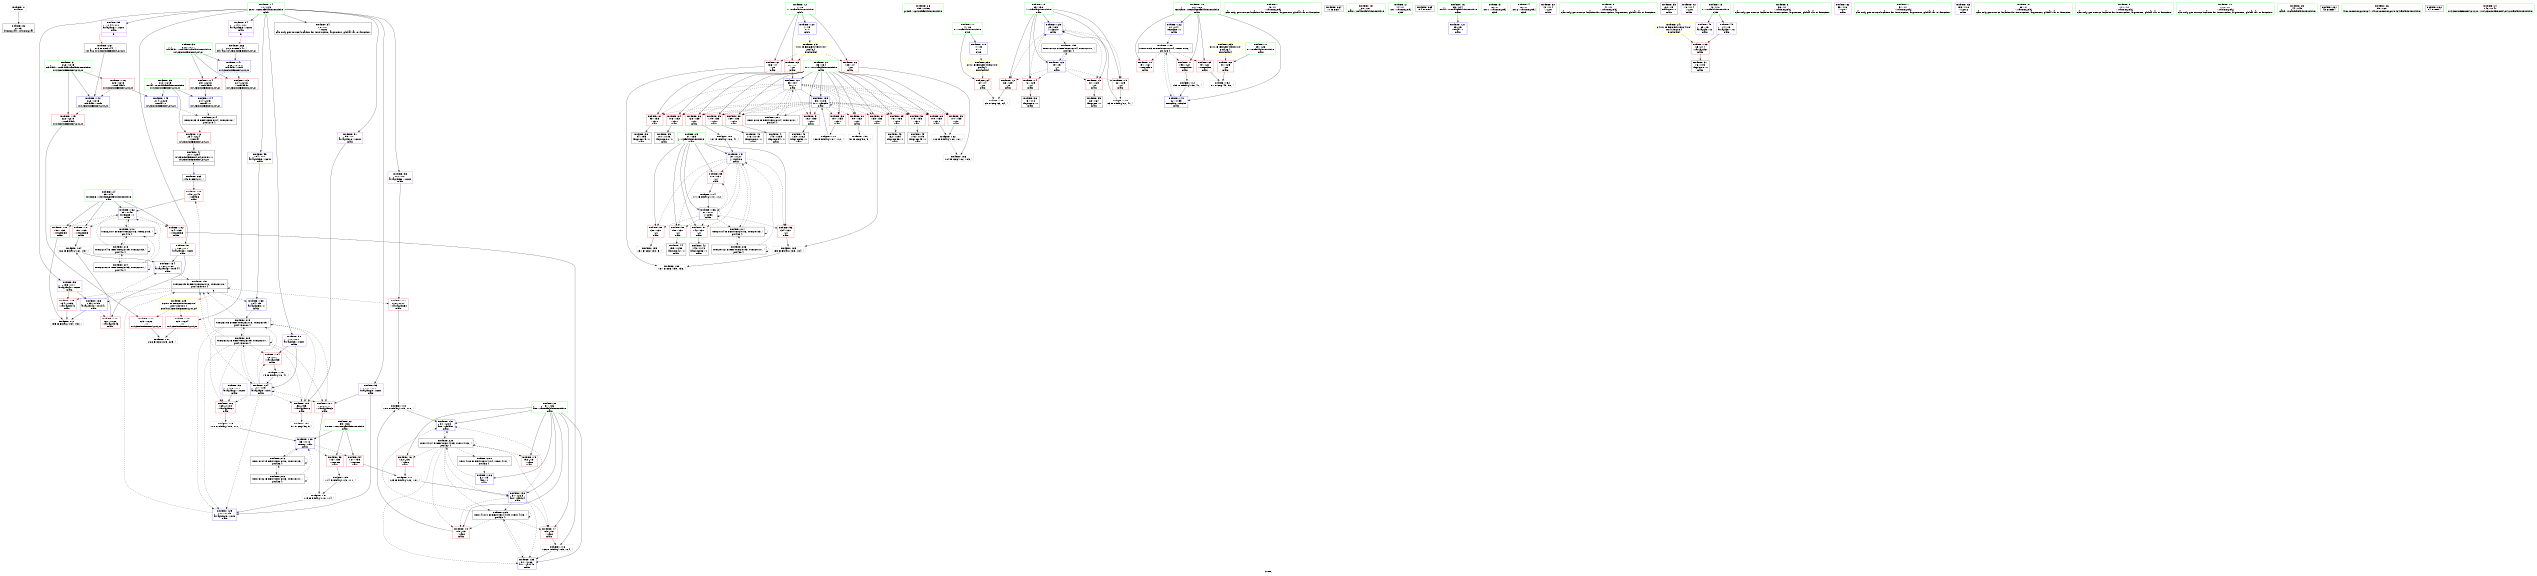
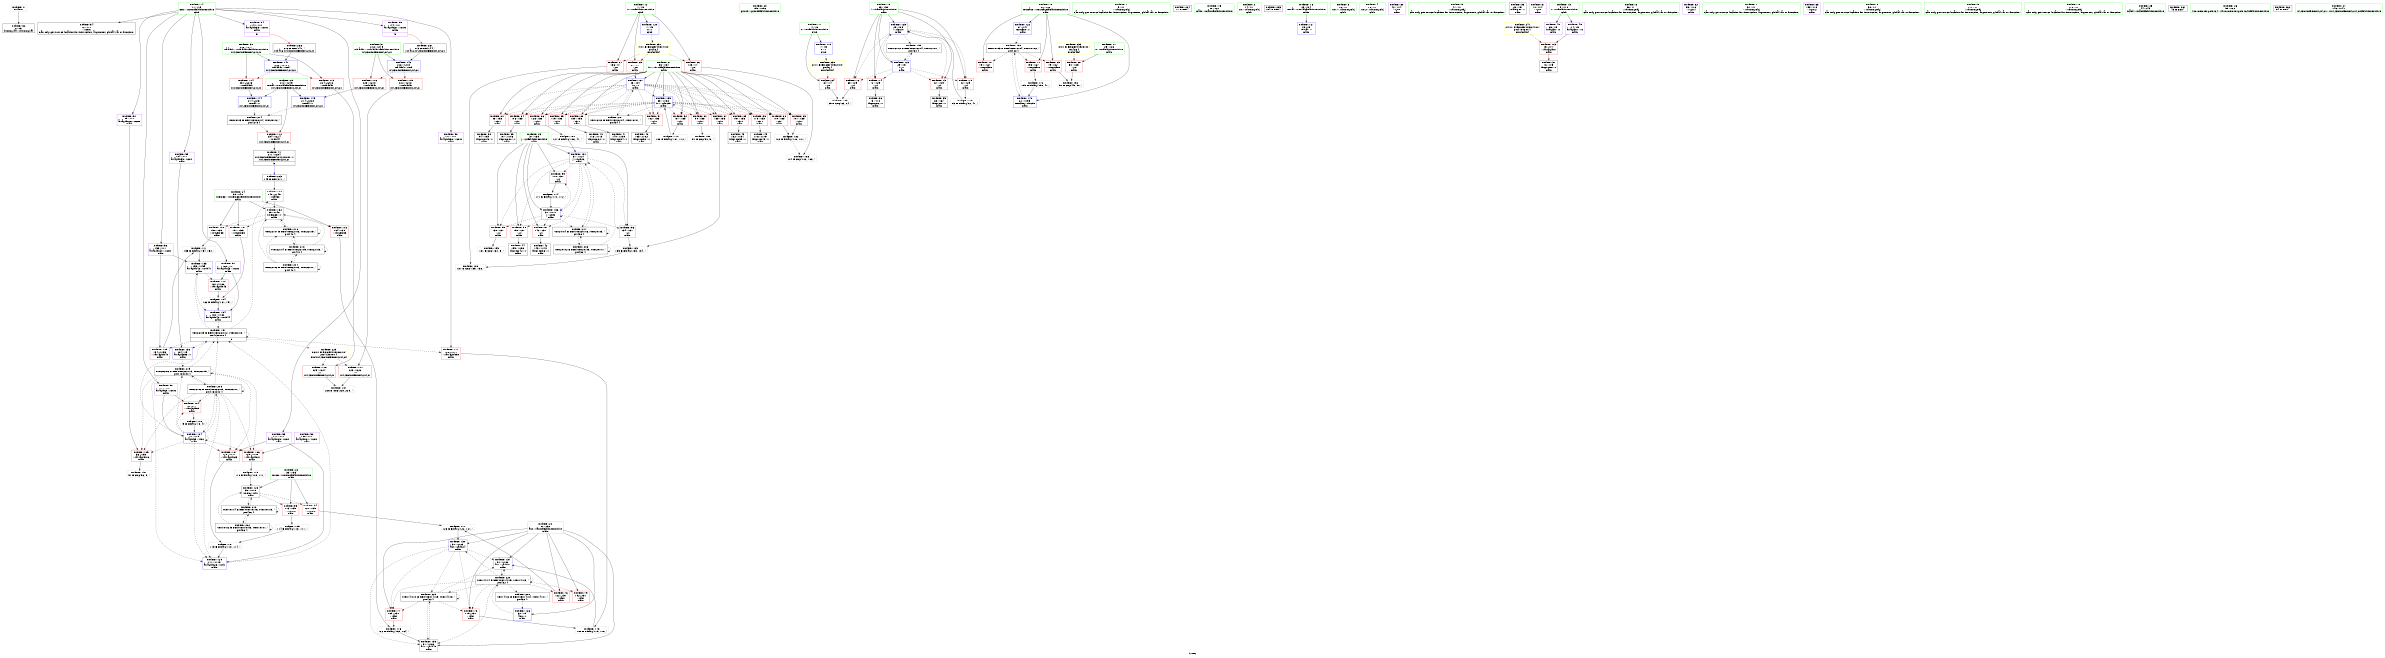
edge "NodeID: 116" -> "NodeID: 142": reversed
edge "NodeID: 133" -> "NodeID: 171": reversed
